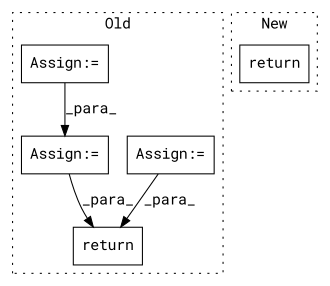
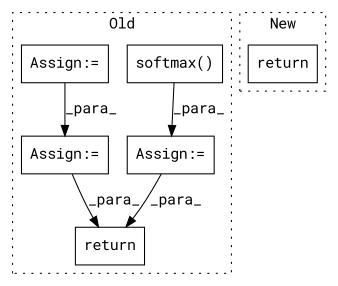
node "softmax()": added
